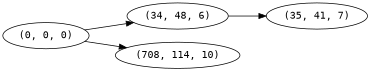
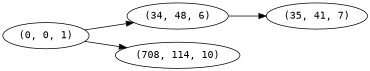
node "(0, 0, 0)": label "(0, 0, 0)" -> "(0, 0, 1)"
